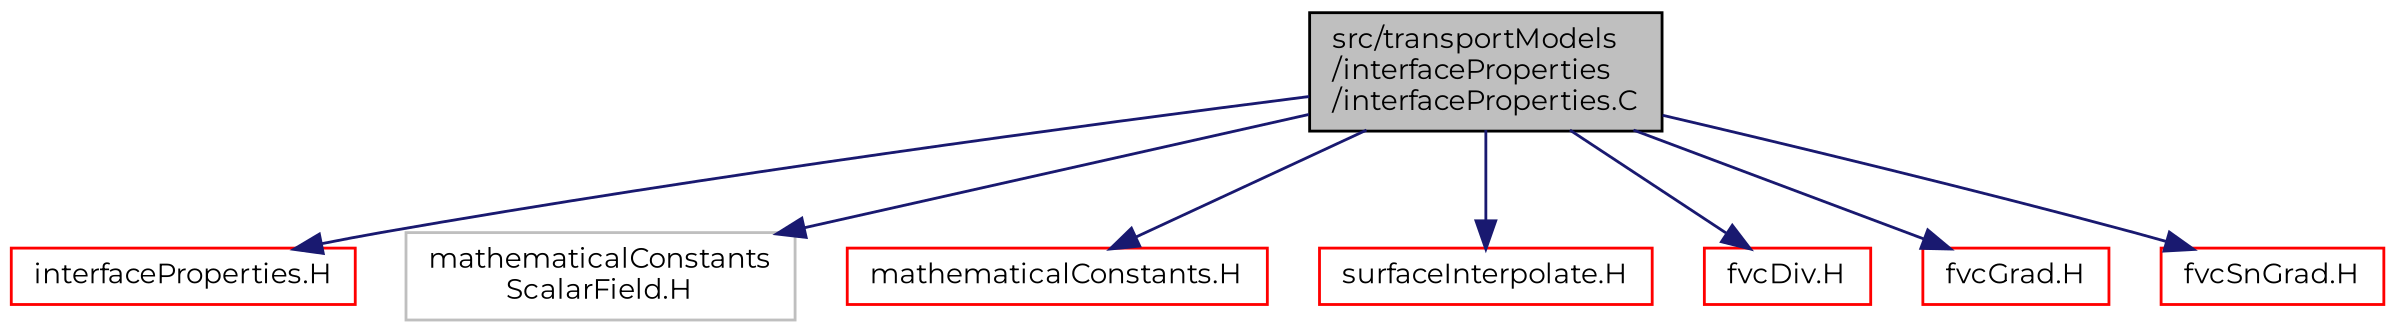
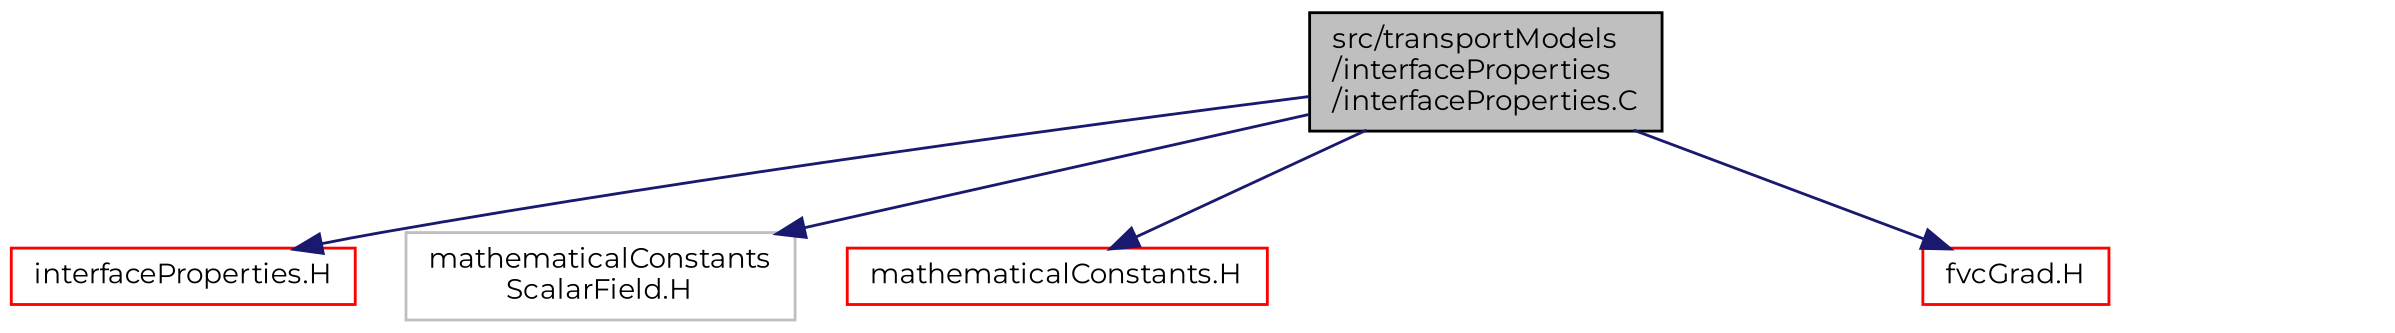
node "surfaceInterpolate.H": removed
node "fvcDiv.H": removed
node "fvcSnGrad.H": removed
